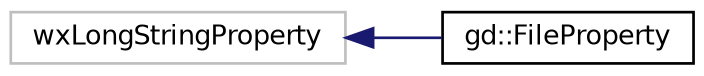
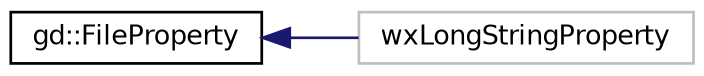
edge "gd::FileProperty" -> "wxLongStringProperty": reversed
